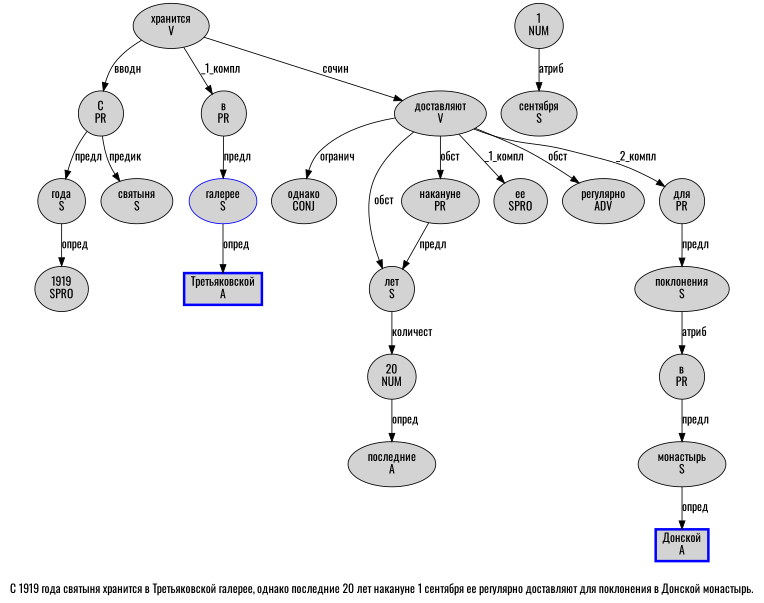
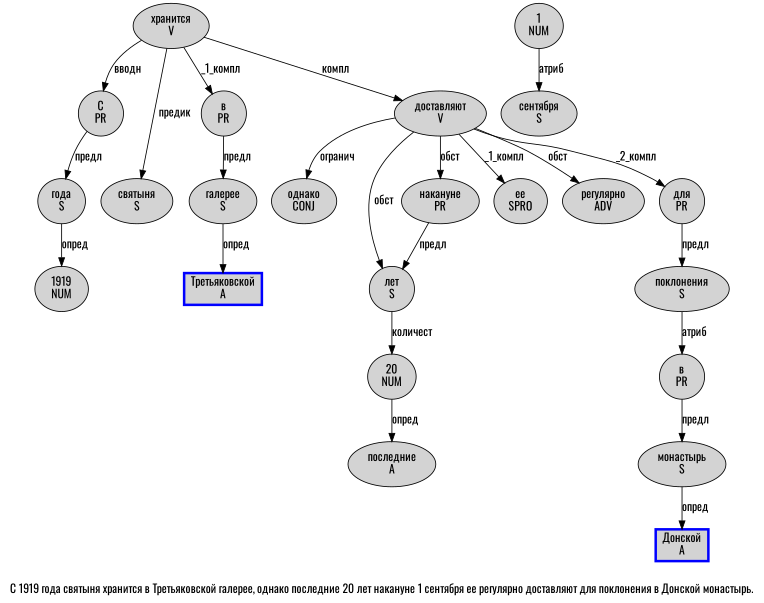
edge "хранится V" -> "доставляют V": label "сочин" -> "компл"
edge "С PR" -> "святыня S": now "хранится V" -> "святыня S"
node "галерее S": color blue -> black
node "1919 SPRO": label "1919 SPRO" -> "1919 NUM"
